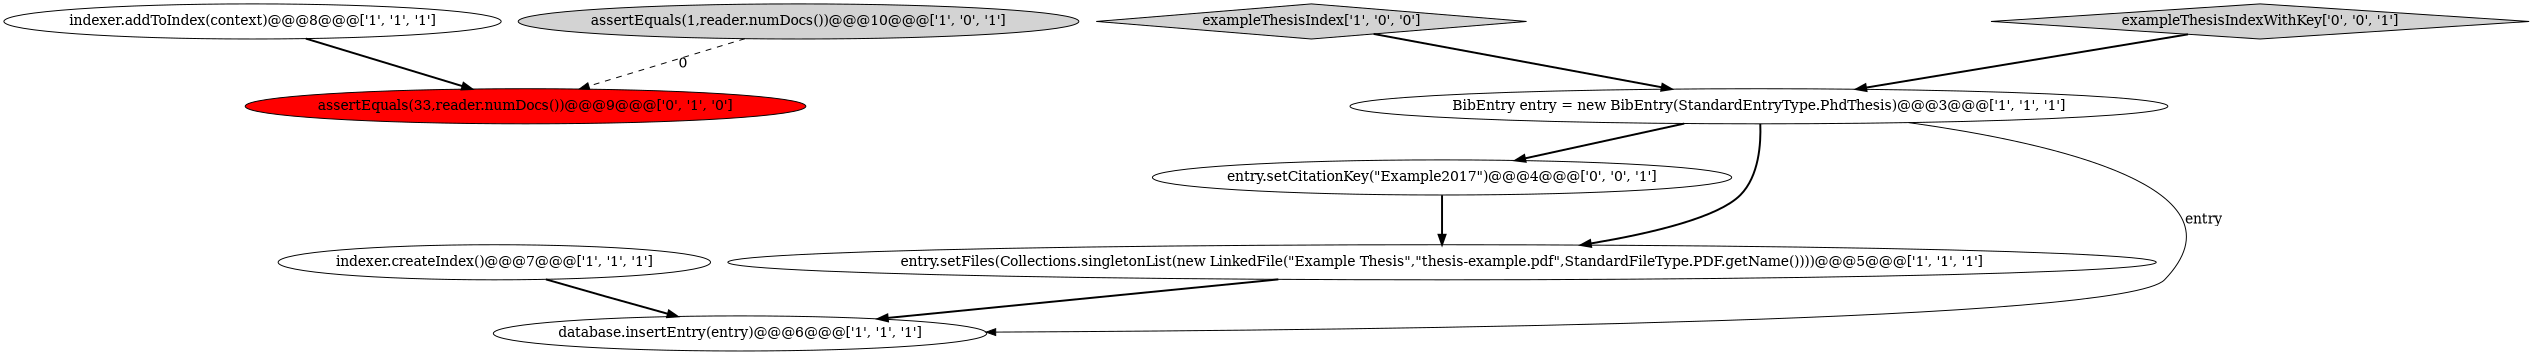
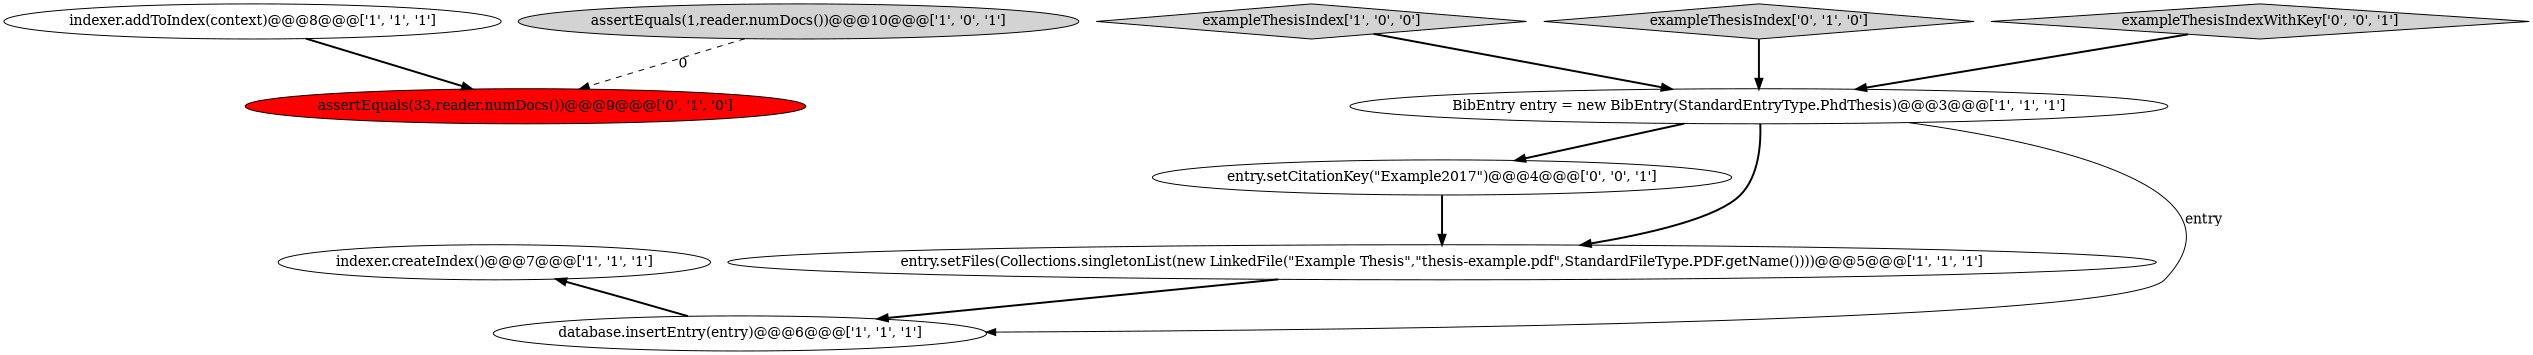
node "exampleThesisIndex['0', '1', '0']": added
edge "indexer.createIndex()@@@7@@@['1', '1', '1']" -> "database.insertEntry(entry)@@@6@@@['1', '1', '1']": reversed
